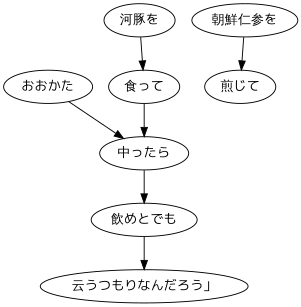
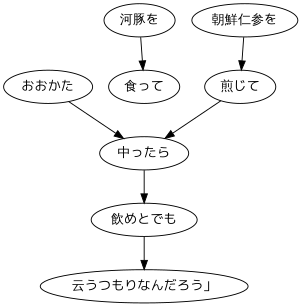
edge "食って" -> "中ったら": now "煎じて" -> "中ったら"
